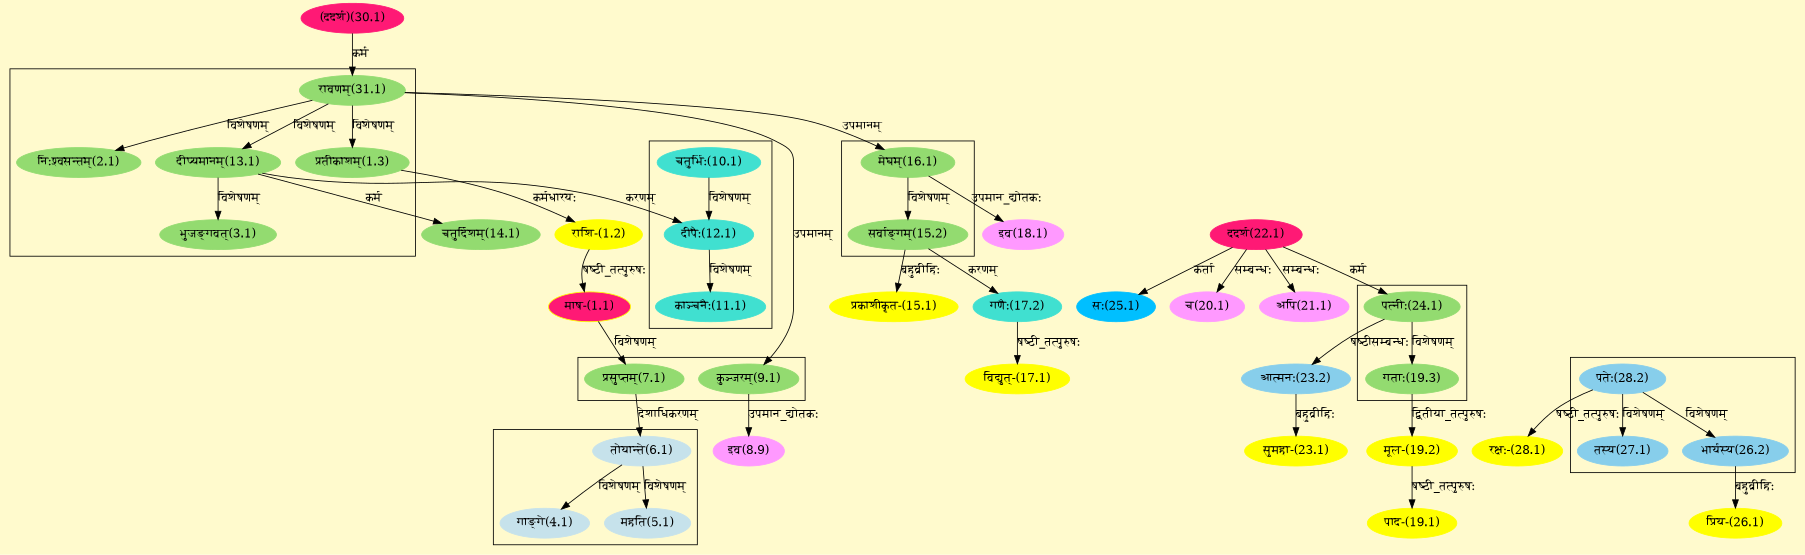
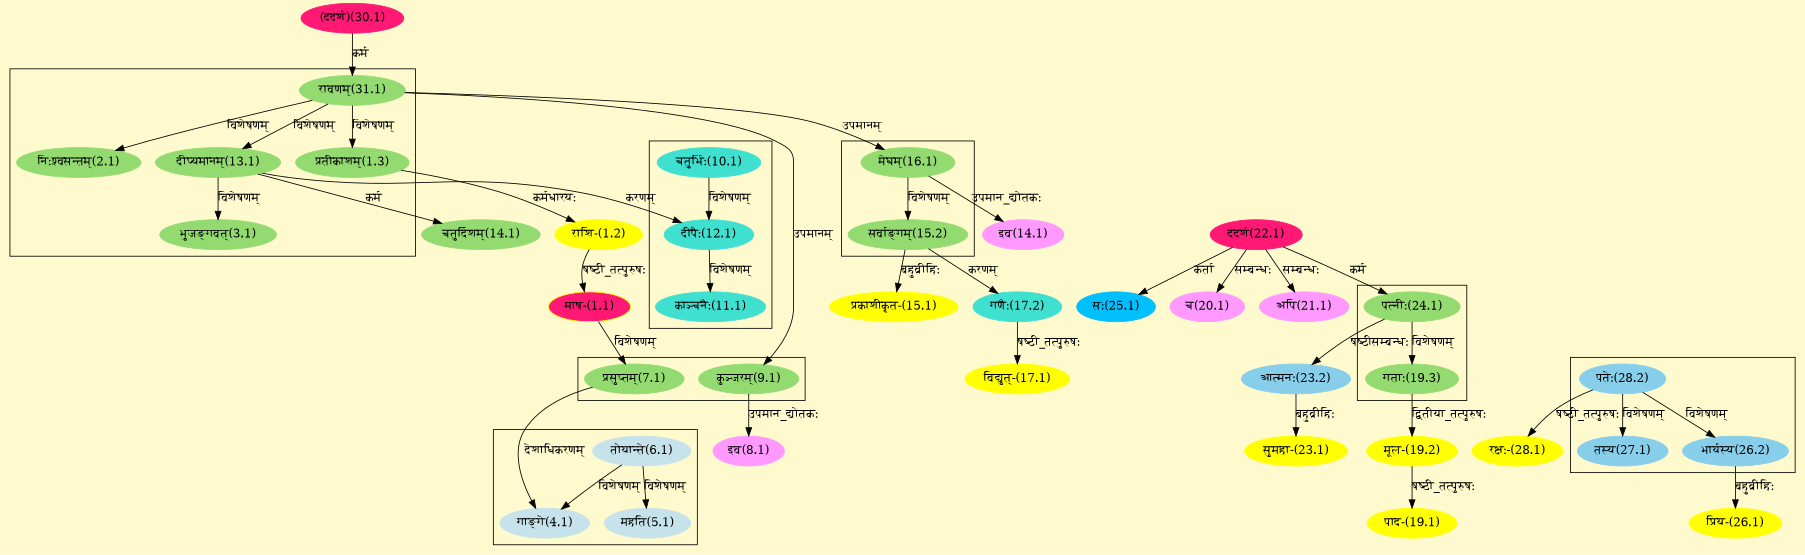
node "इव(18.1)": label "इव(18.1)" -> "इव(14.1)"
edge "प्रसुप्तम्(7.1)" -> "तोयान्ते(6.1)": now "प्रसुप्तम्(7.1)" -> "गाङ्गे(4.1)"
node "इव(8.9)": label "इव(8.9)" -> "इव(8.1)"
